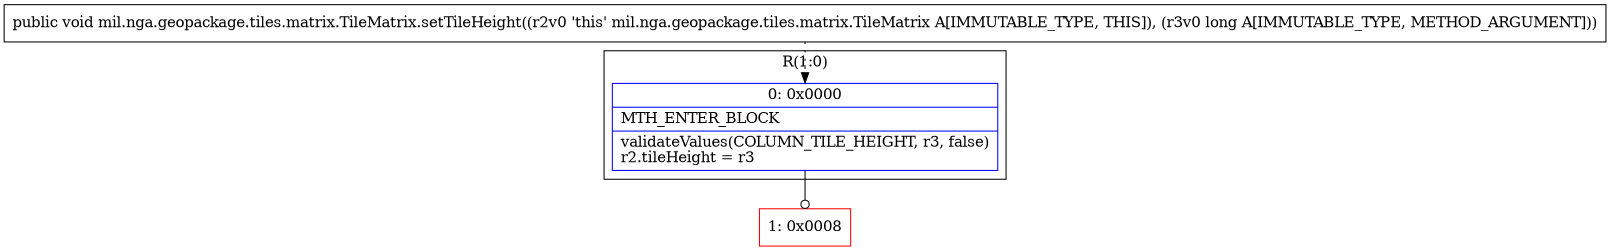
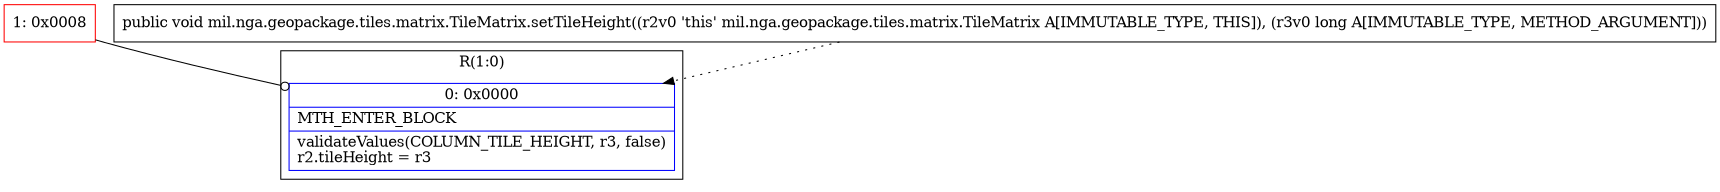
edge "0: 0x0000" -> "1: 0x0008": reversed
